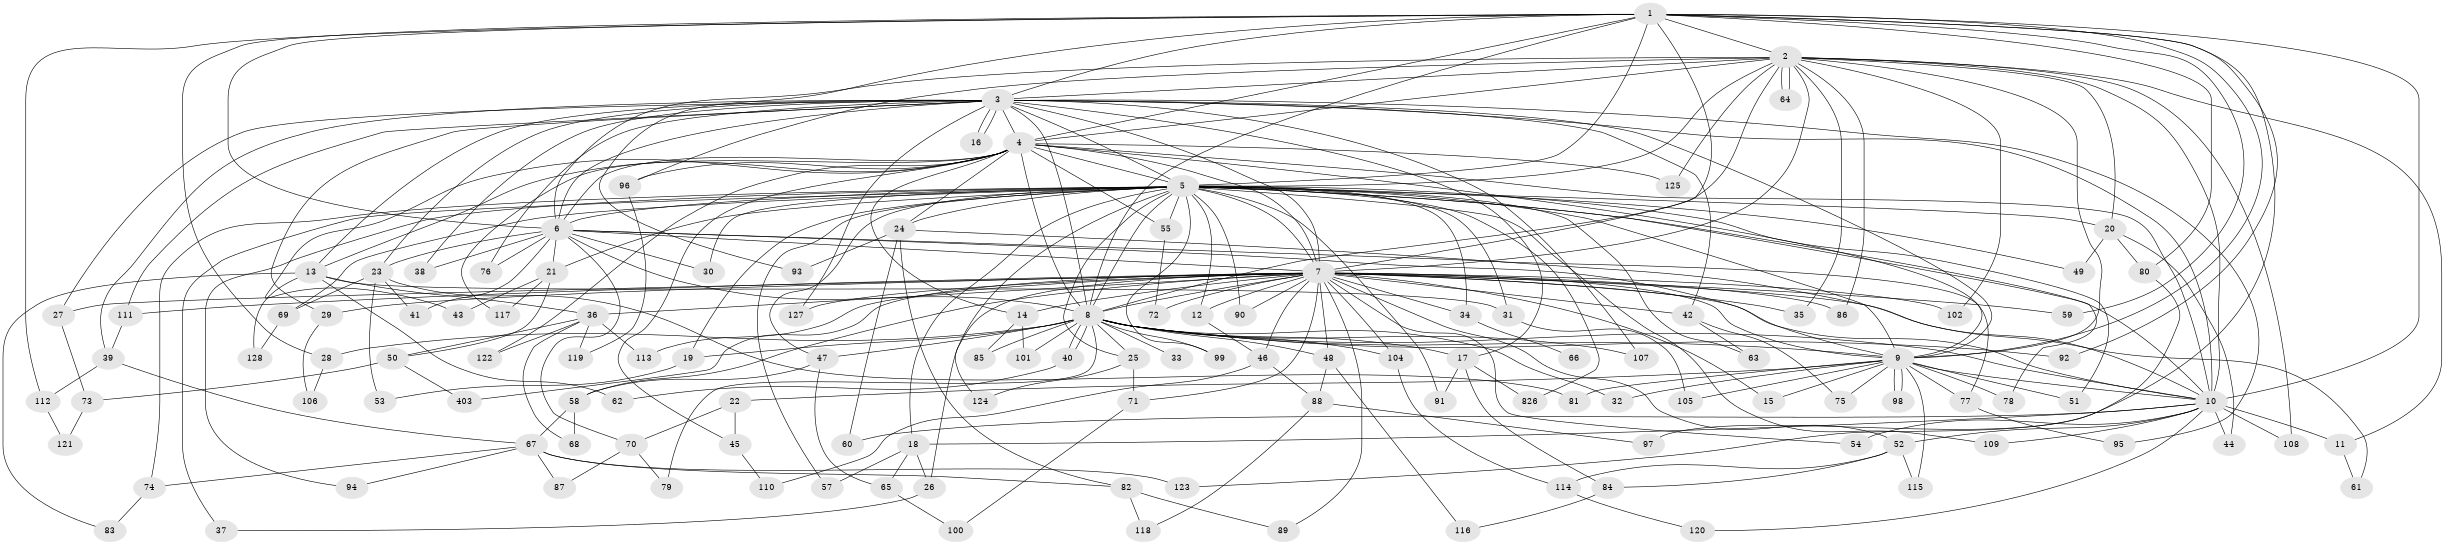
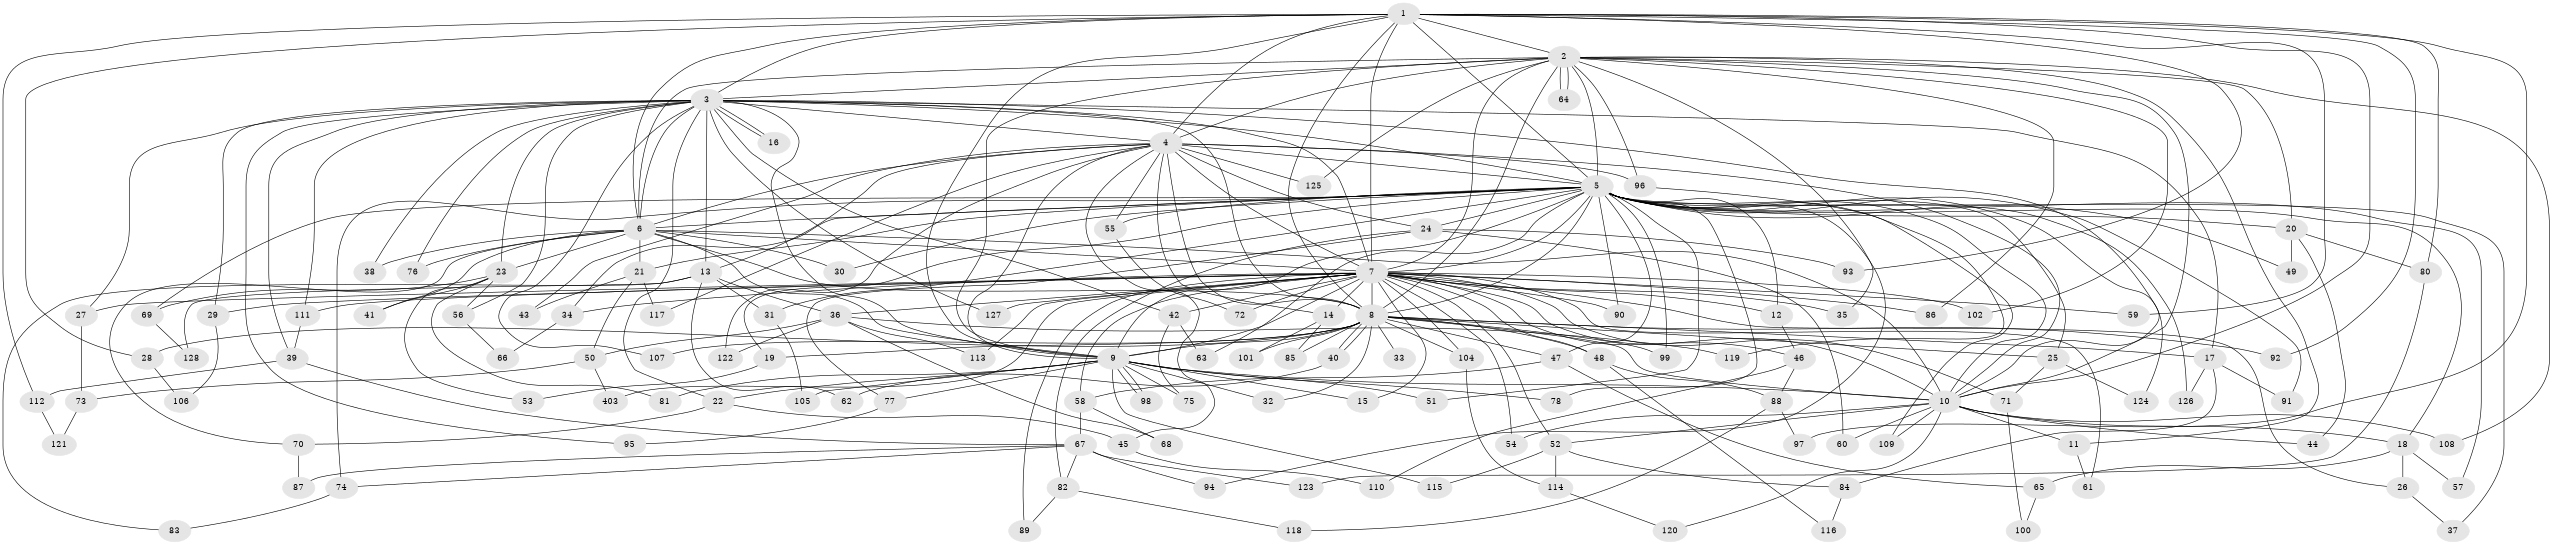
edge "3" -- "22": added
node "56": added
node "826": label "826" -> "126"
node "79": removed
